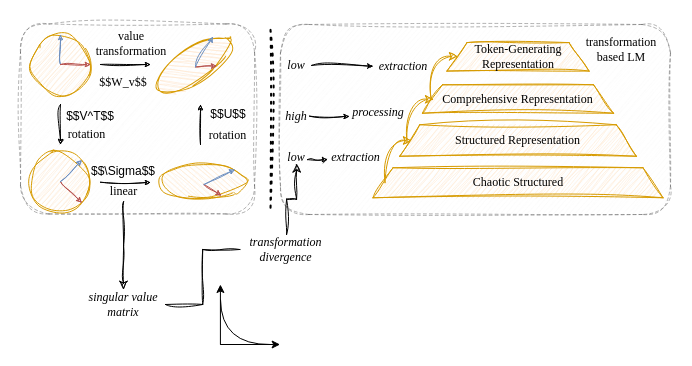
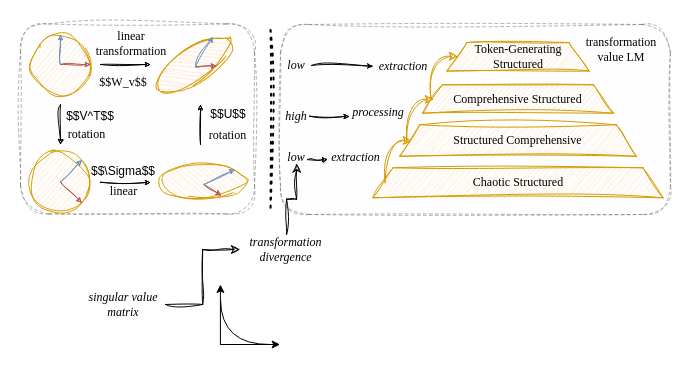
node "value transformation": label "value transformation" -> "linear transformation"
node "transformation based LM": label "transformation based LM" -> "transformation value LM"
node "Token-Generating Representation": label "Token-Generating Representation" -> "Token-Generating Structured"
node "Comprehensive Representation": label "Comprehensive Representation" -> "Comprehensive Structured"
node "Structured Representation": label "Structured Representation" -> "Structured Comprehensive"
edge "linear" -> "singular value matrix": removed
edge "transformation divergence" -- "singular value matrix": arrowhead none -> classic
